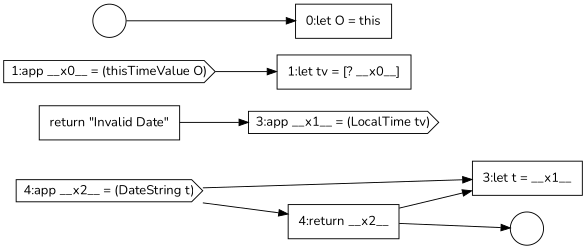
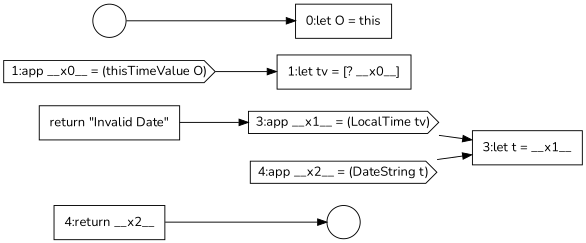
edge "4:return __x2__" -> "3:let t = __x1__": now "3:app __x1__ = (LocalTime tv)" -> "3:let t = __x1__"
edge "4:app __x2__ = (DateString t)" -> "4:return __x2__": removed
